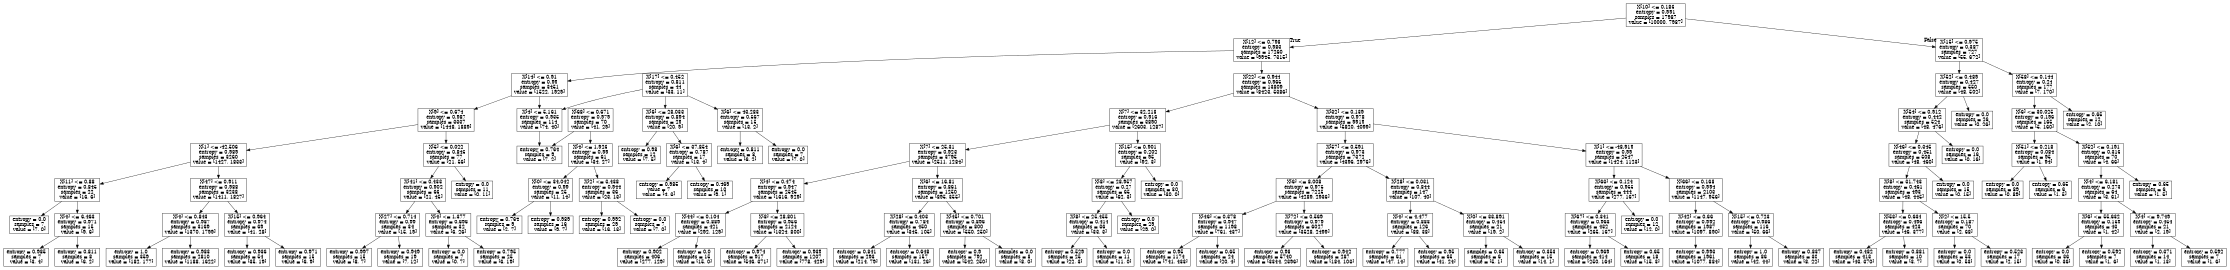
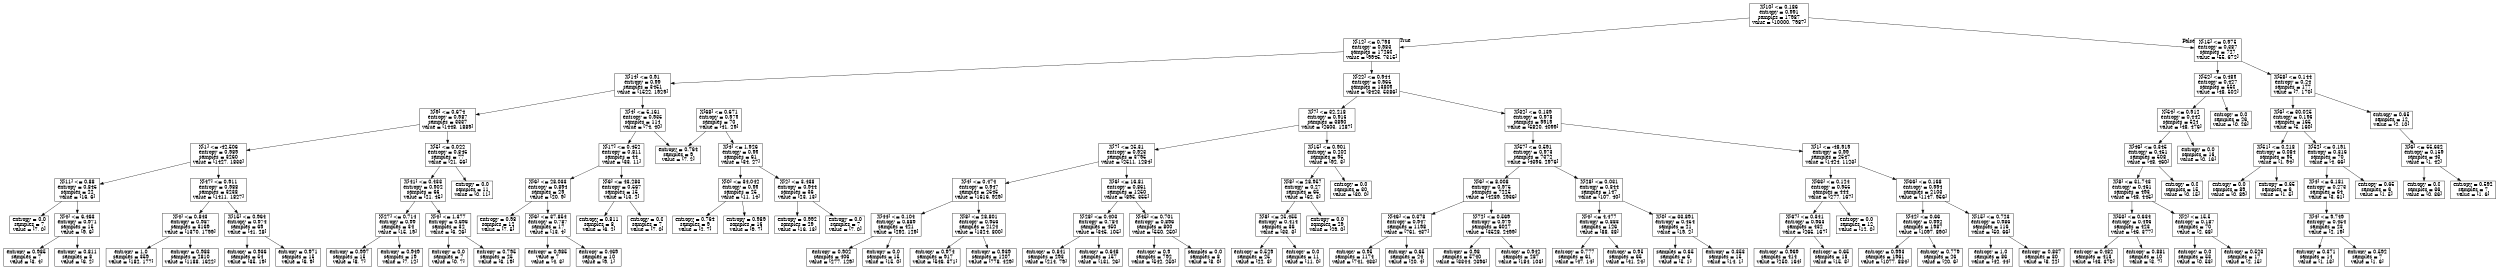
edge "X[17] <= 0.452 entropy = 0.811 samples = 44 value = [33, 11]" -> "X[4] <= 5.161 entropy = 0.935 samples = 114 value = [74, 40]": reversed
edge "X[4] <= 6.181 entropy = 0.273 samples = 64 value = [3, 61]" -> "X[6] <= 55.632 entropy = 0.159 samples = 43 value = [1, 42]": now "entropy = 0.65 samples = 12 value = [2, 10]" -> "X[6] <= 55.632 entropy = 0.159 samples = 43 value = [1, 42]"
node "X[4] <= 9.749 entropy = 0.454 samples = 21 value = [2, 19]": label "X[4] <= 9.749 entropy = 0.454 samples = 21 value = [2, 19]" -> "X[4] <= 9.749 entropy = 0.454 samples = 23 value = [2, 19]"
node "entropy = 0.779 samples = 26 value = [20, 6]": added
